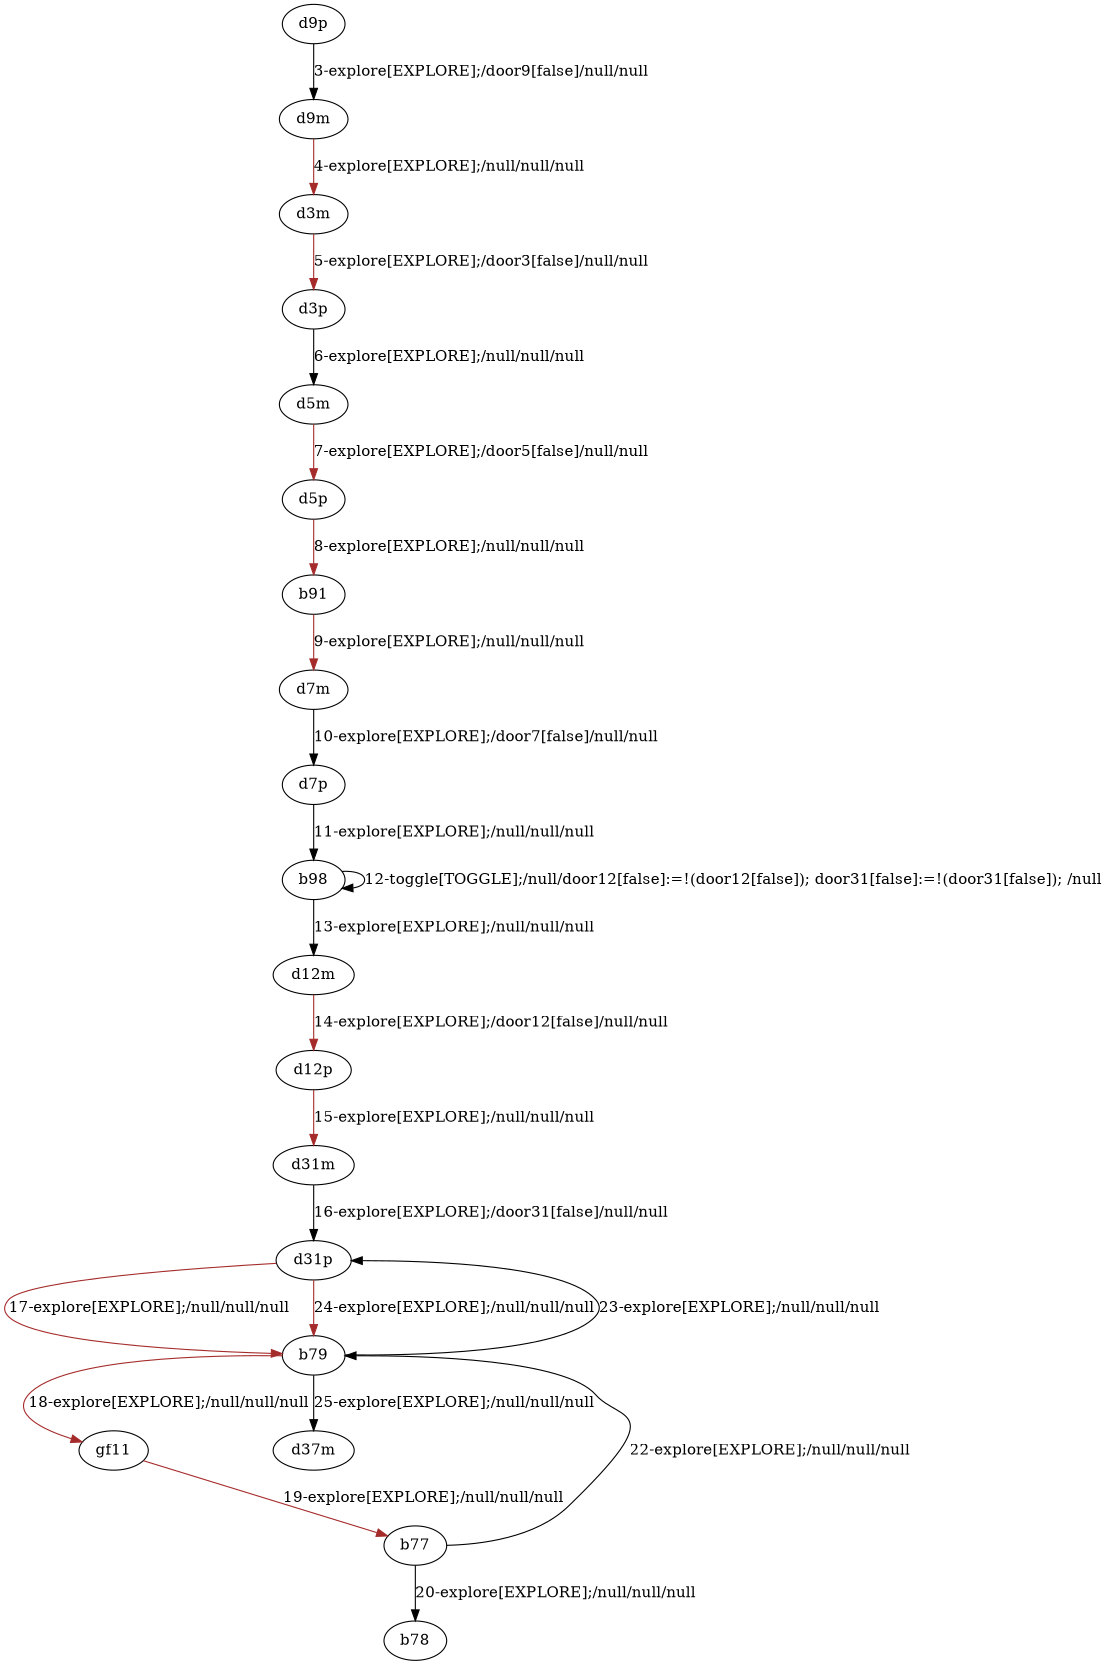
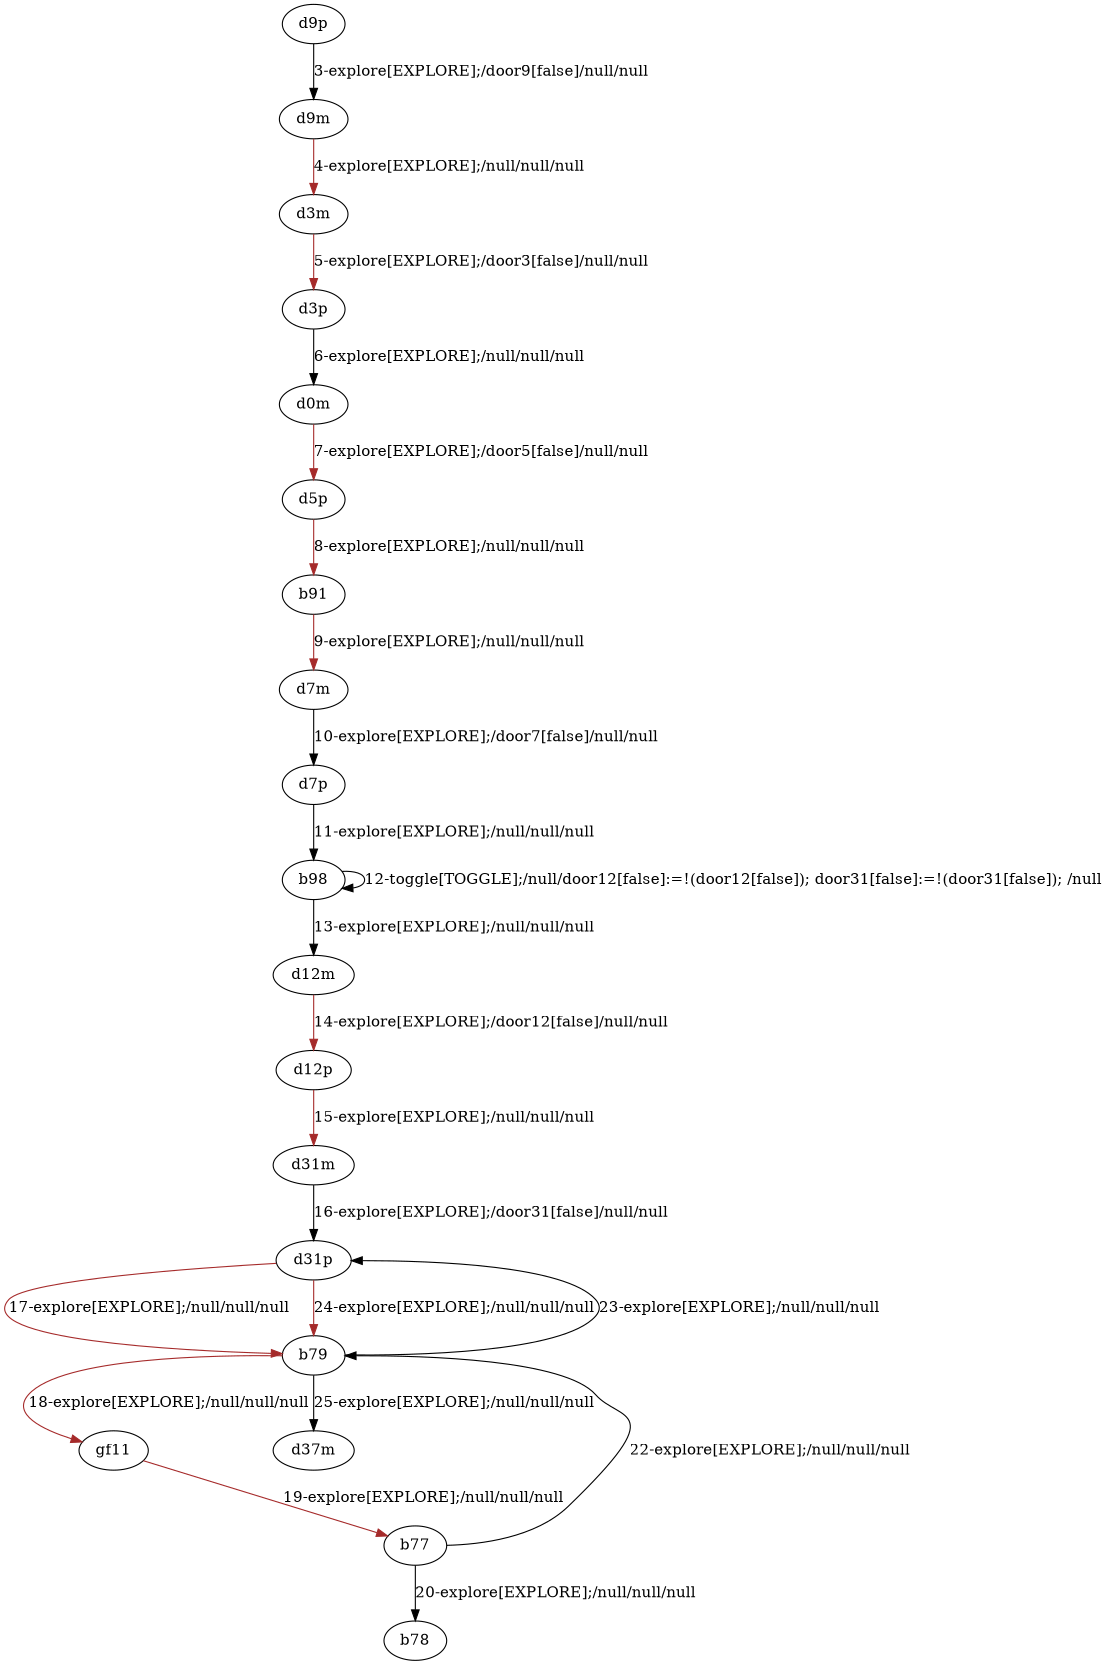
node "d5m": label "d5m" -> "d0m"
